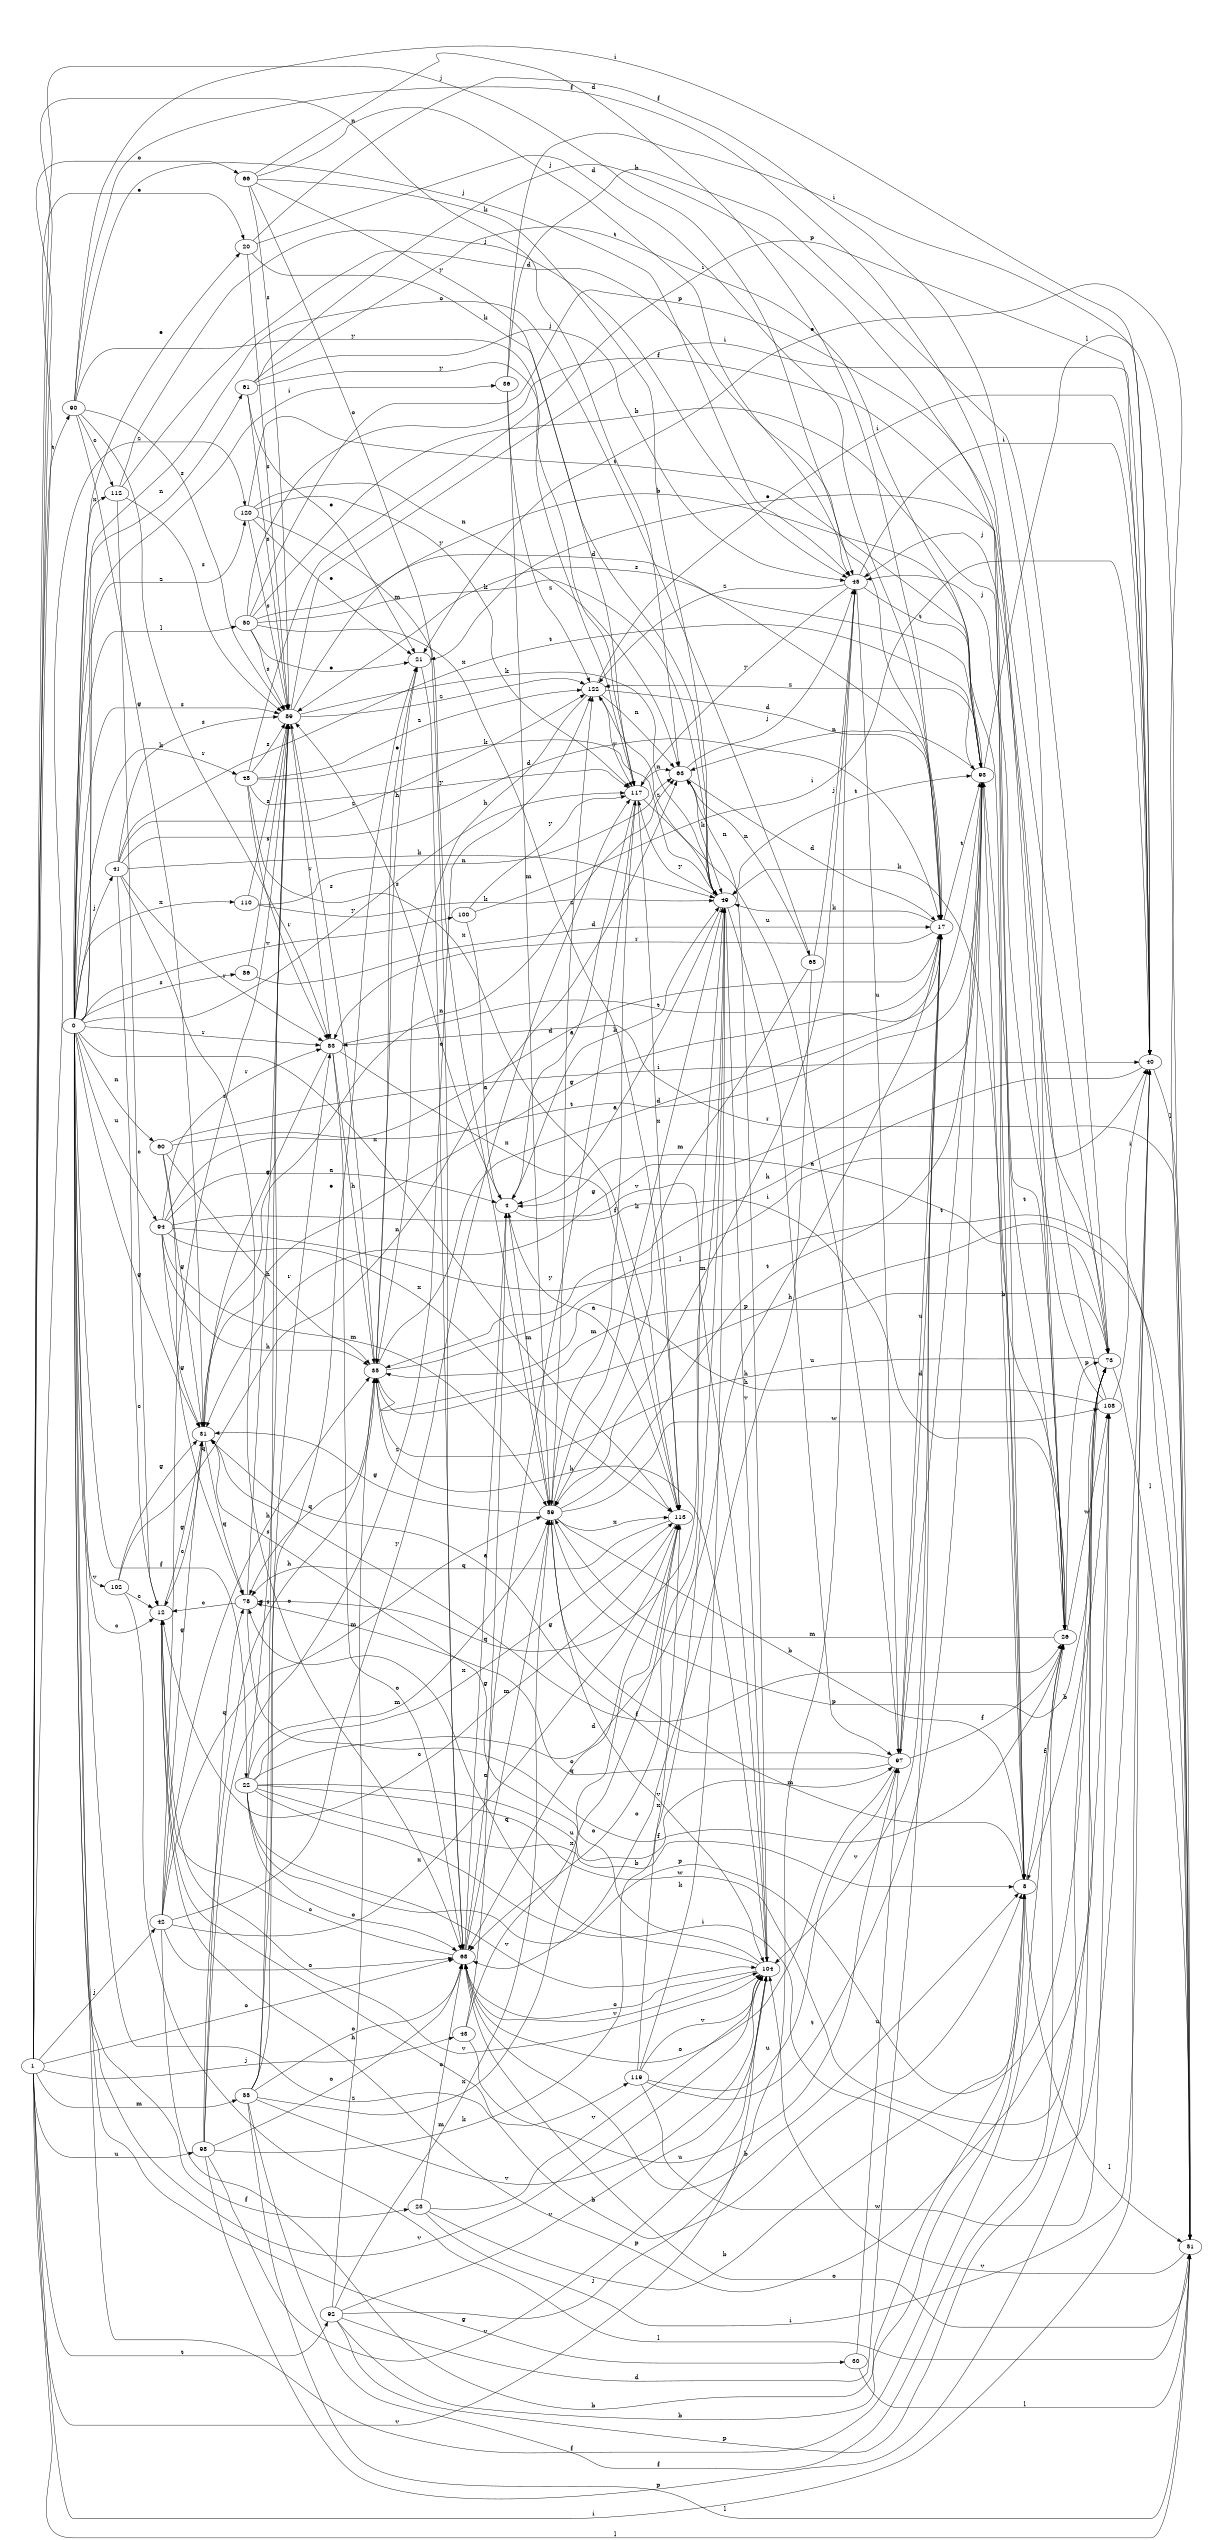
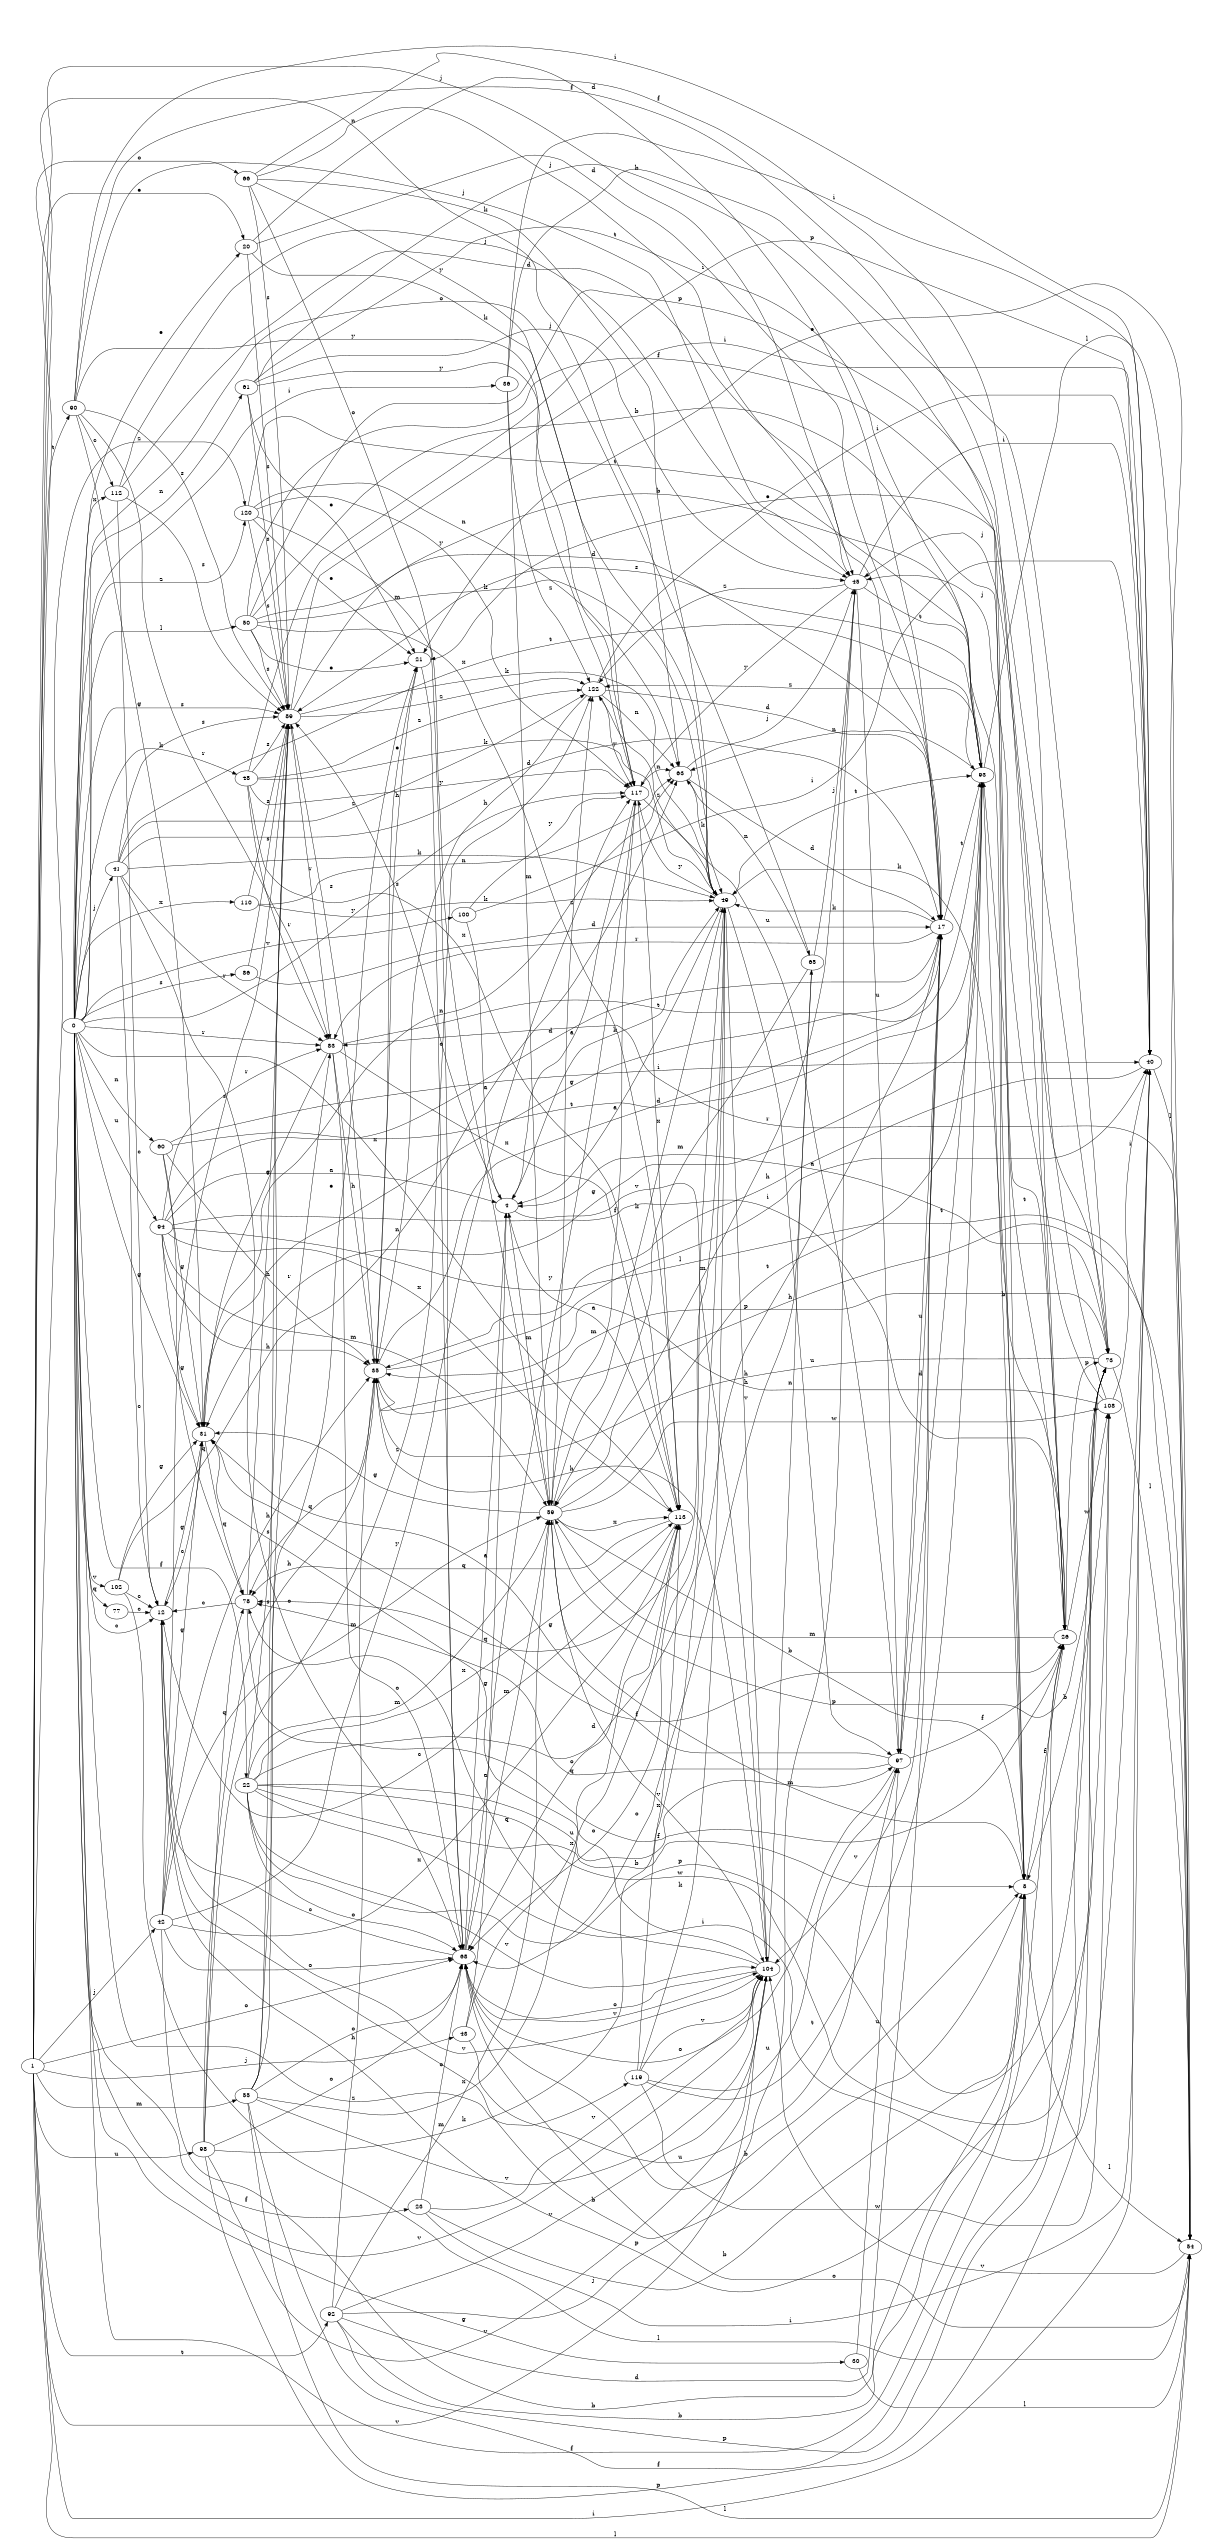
edge "104" -> "63": now "104" -> "65"
node "77": added
node "51": label "51" -> "54"
